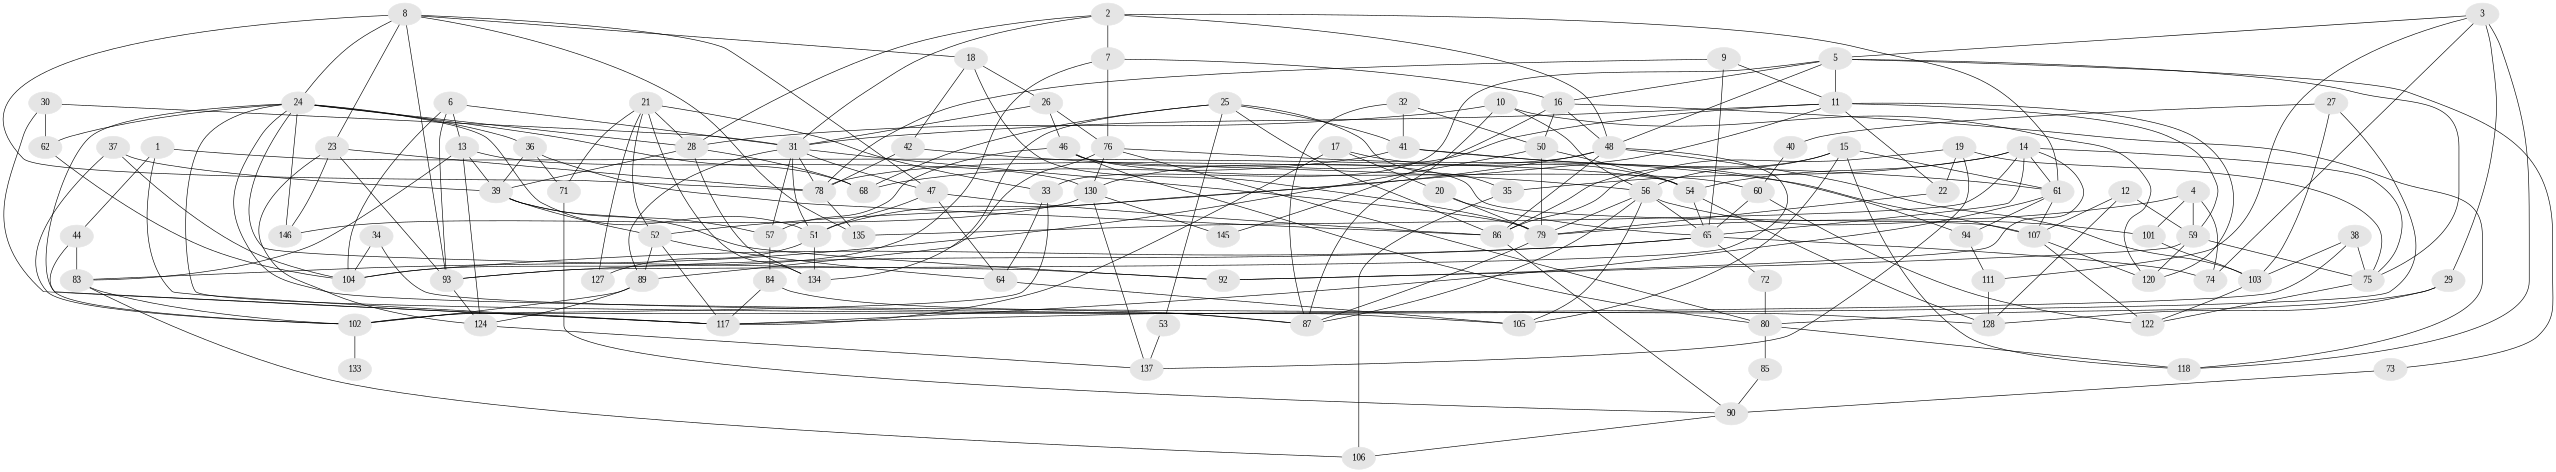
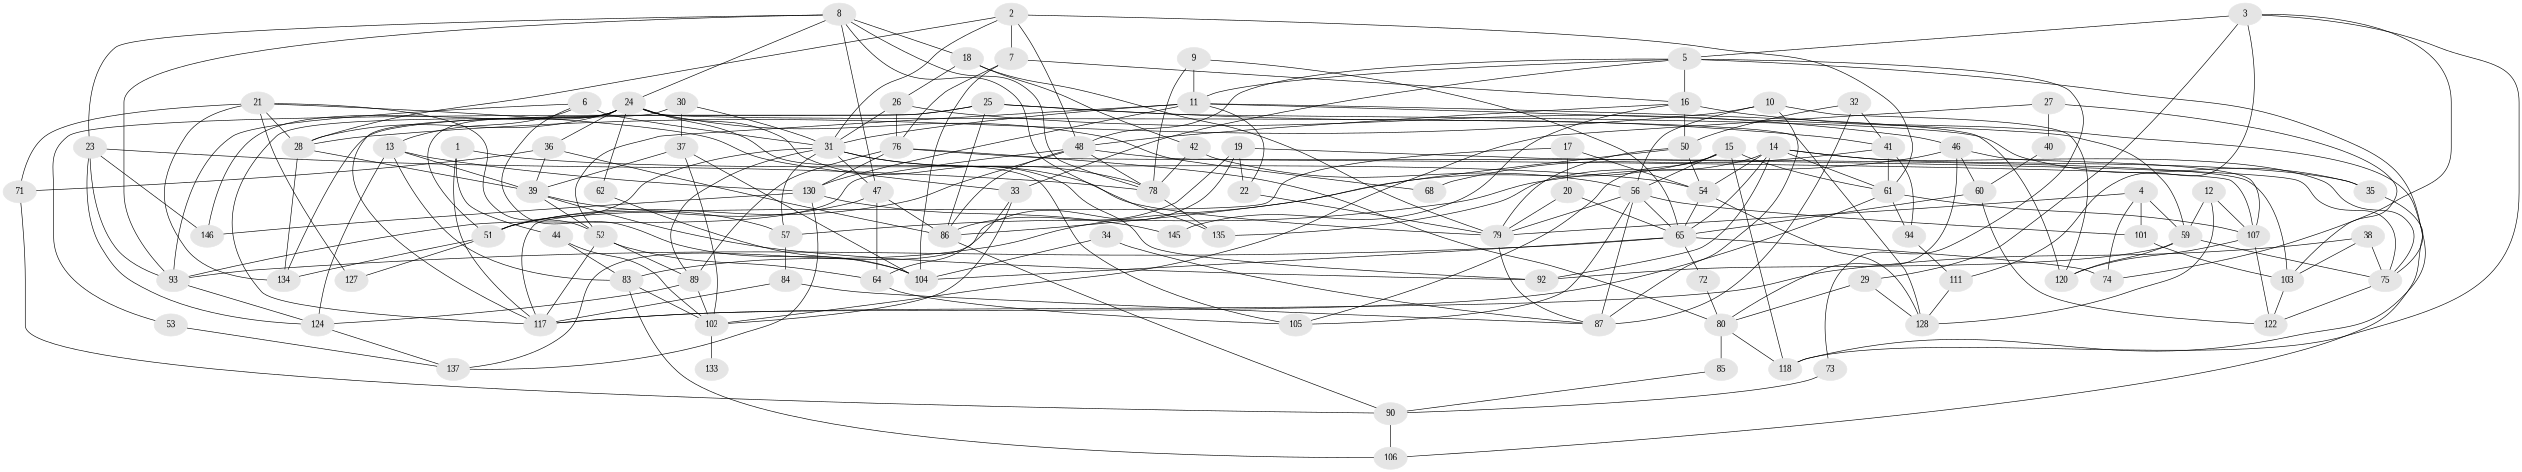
edge "30" -- "62": now "30" -- "37"
edge "25" -- "68": removed
edge "28" -- "68": removed
